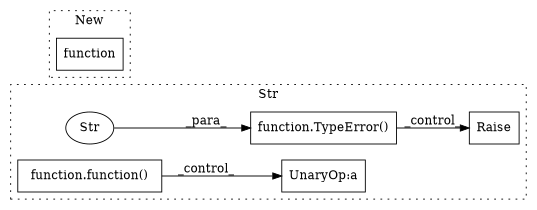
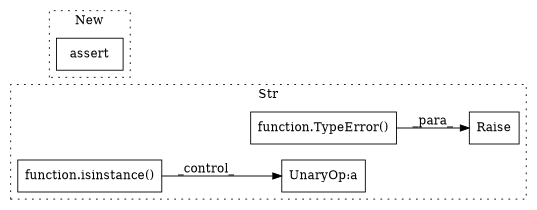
node "function": label "function" -> "assert"
edge "function.TypeError()" -> "Raise": label "_control_" -> "_para_"
node "Str": removed
node "function.function()": label "function.function()" -> "function.isinstance()"
